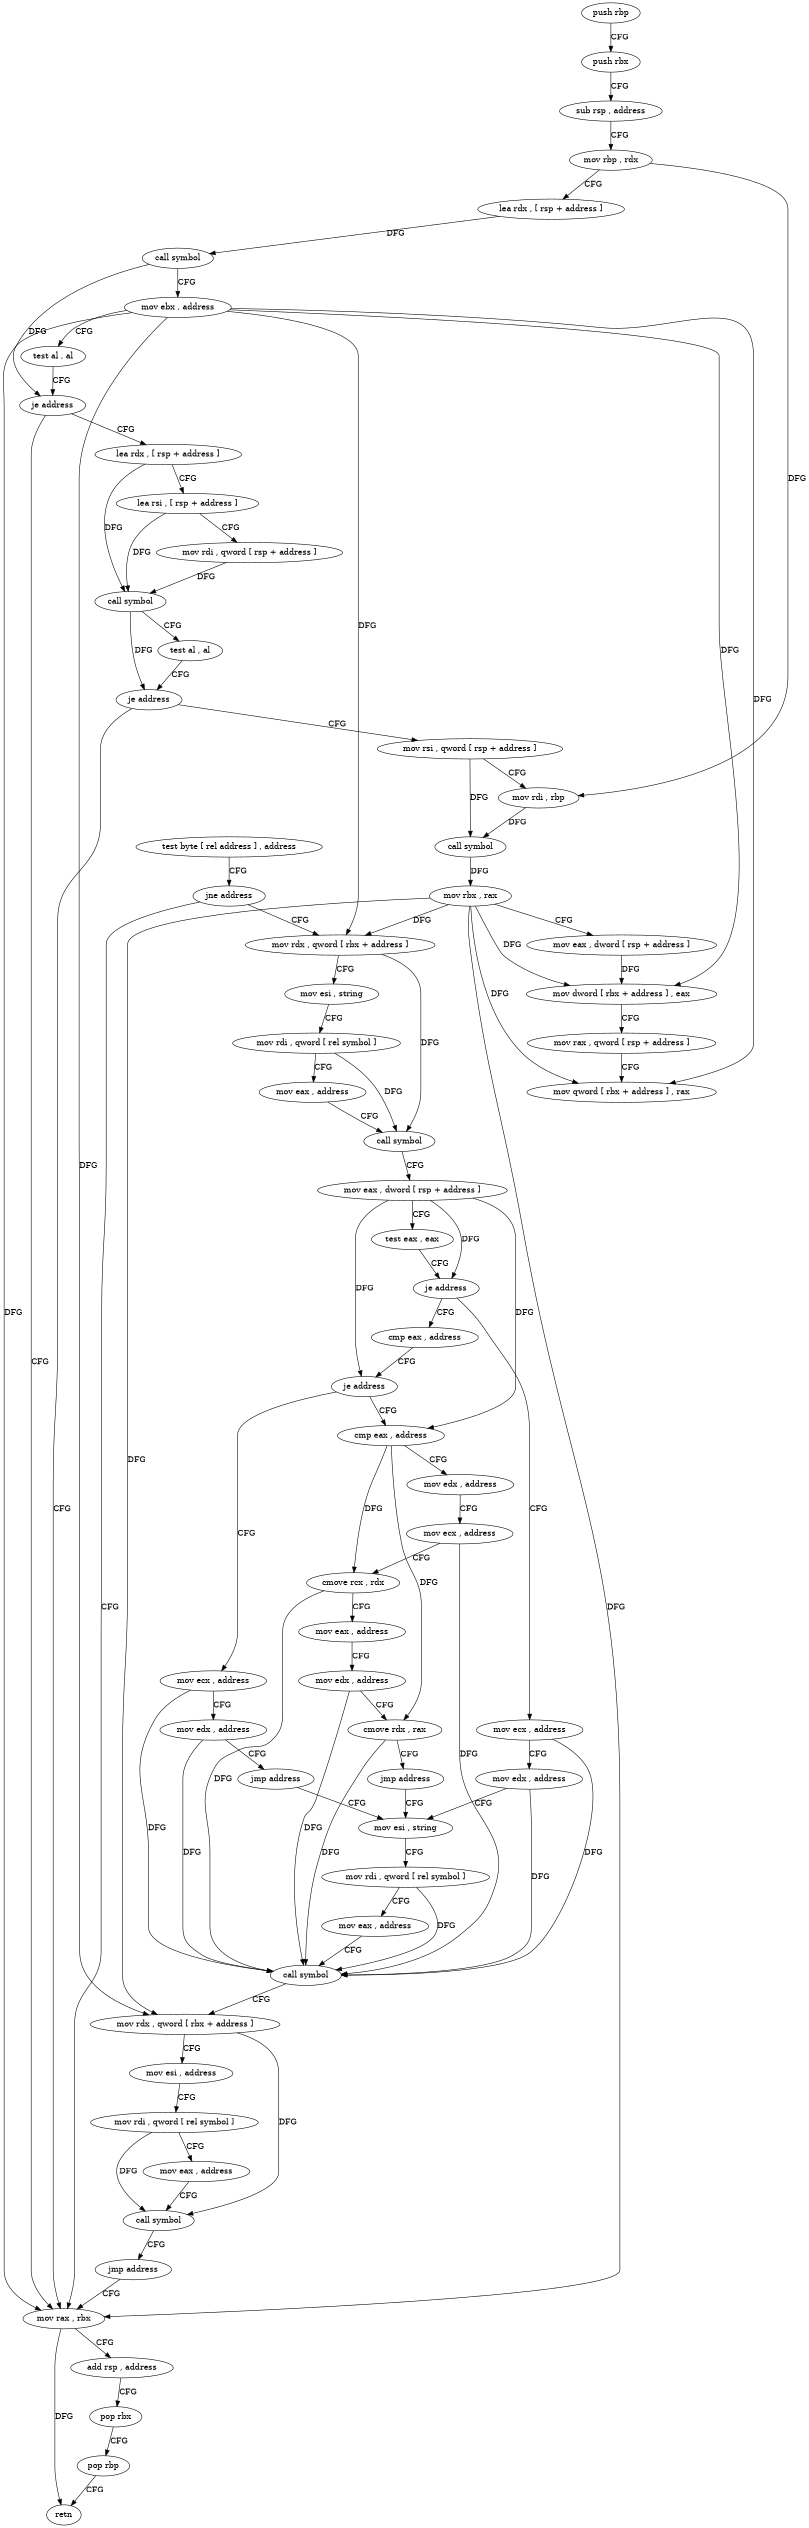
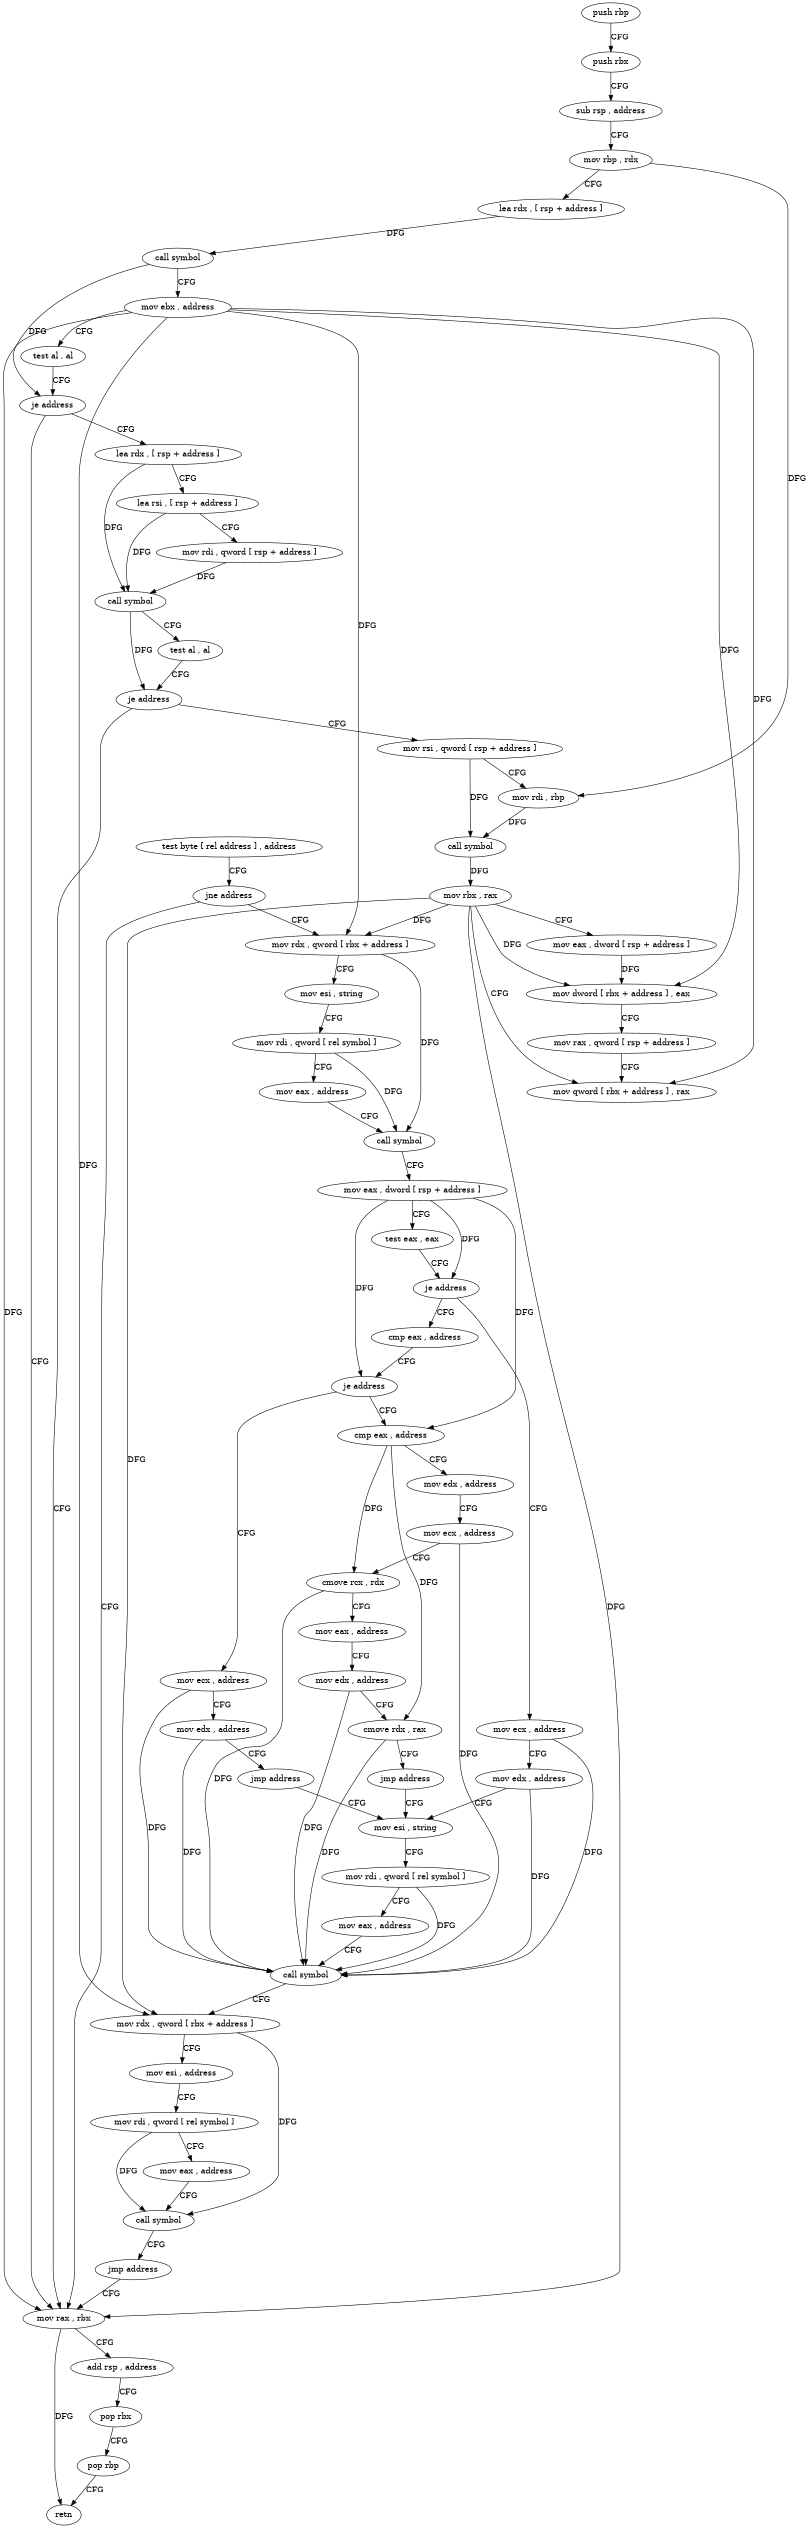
edge "mov rbx , rax" -> "mov qword [ rbx + address ] , rax": label "DFG" -> "CFG"
